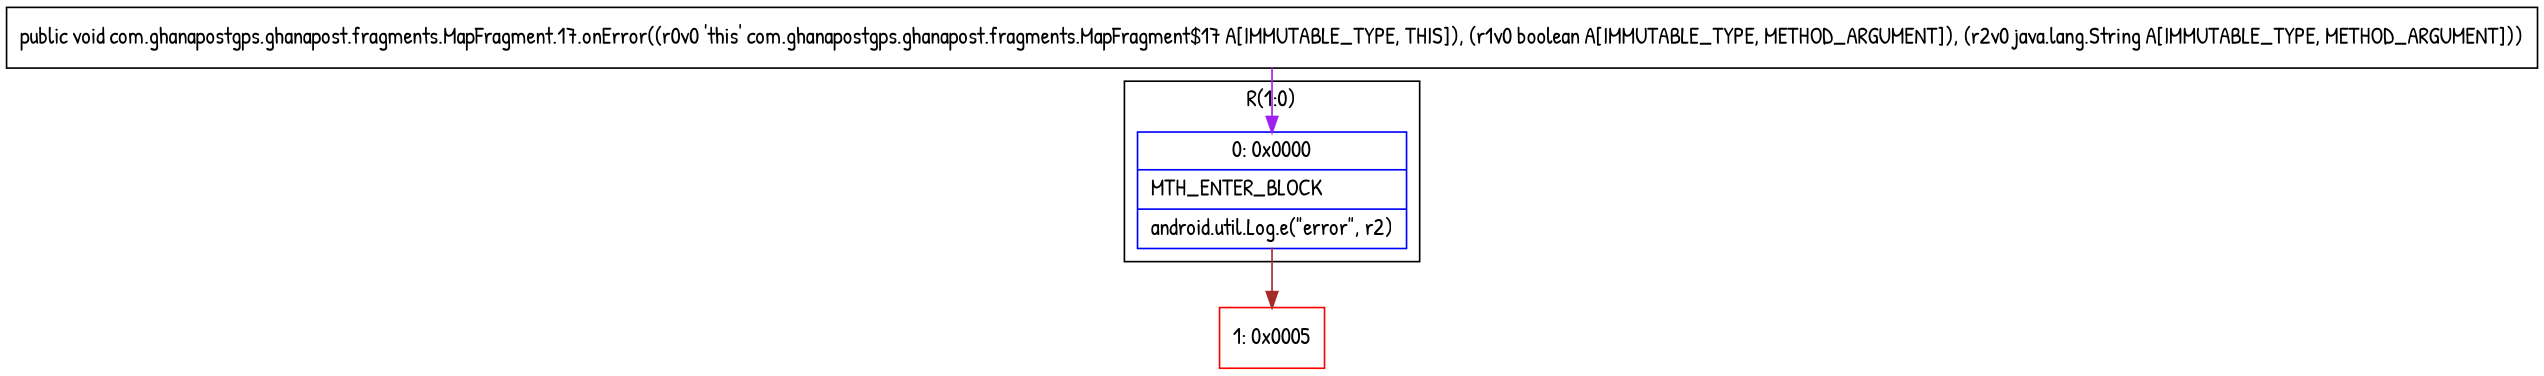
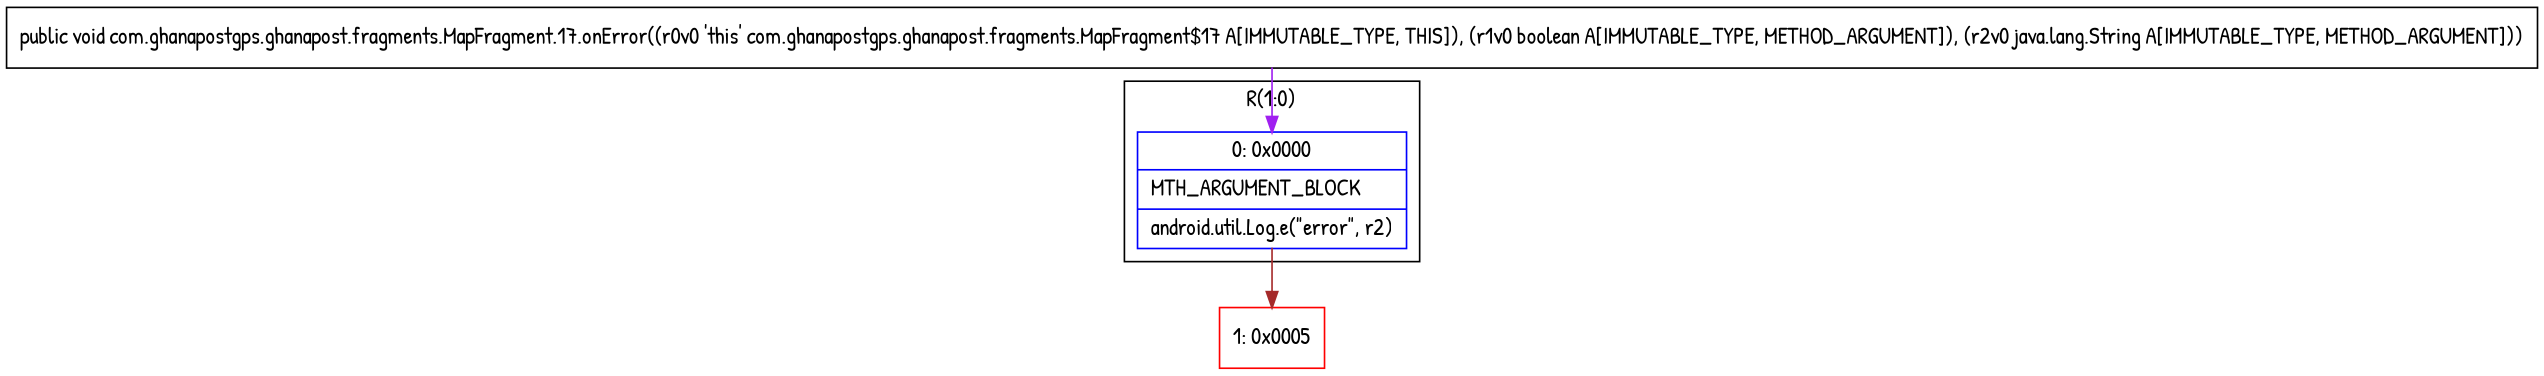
node "0: 0x0000": text "MTH_ENTER_BLOCK" -> "MTH_ARGUMENT_BLOCK"
